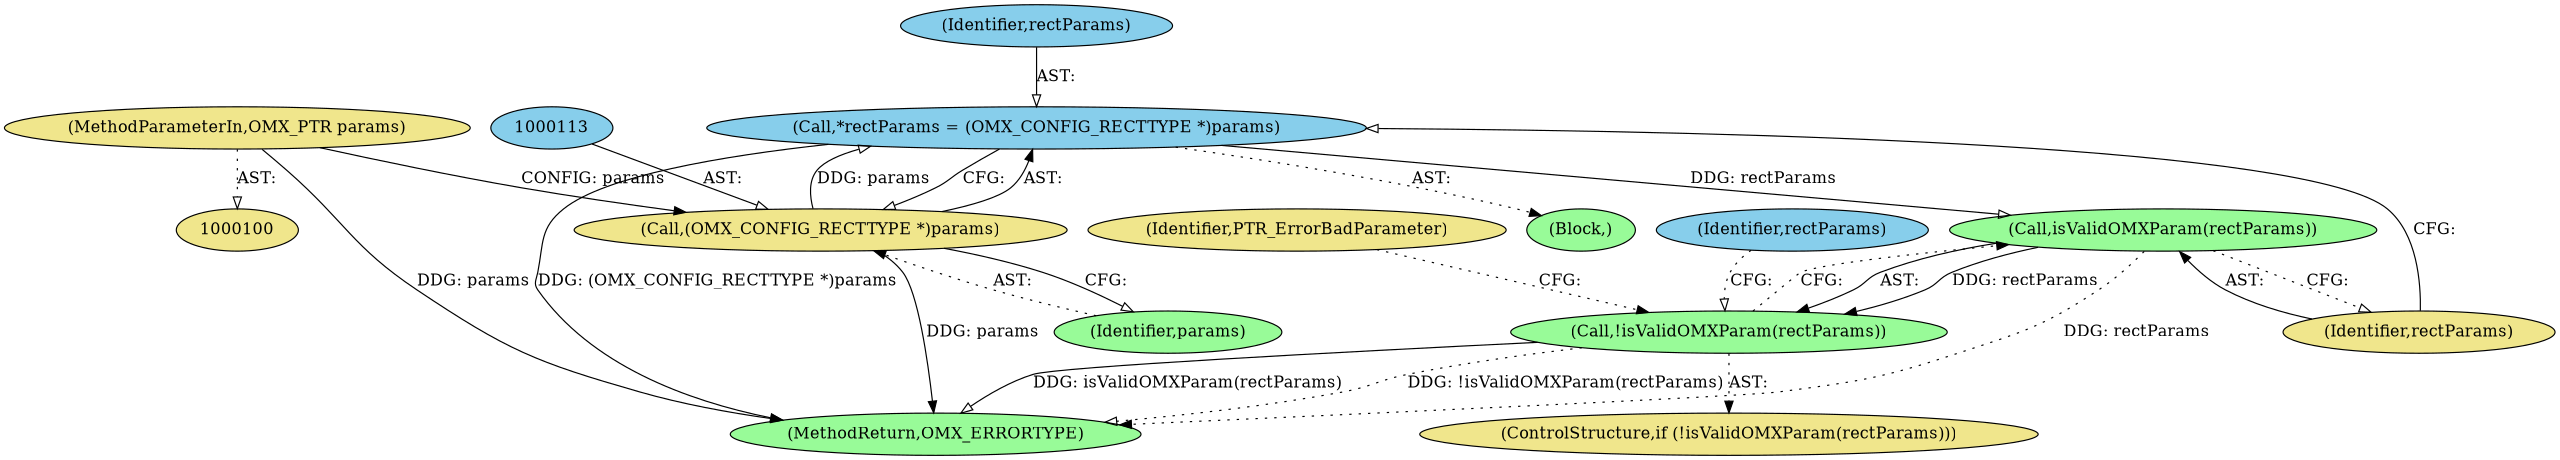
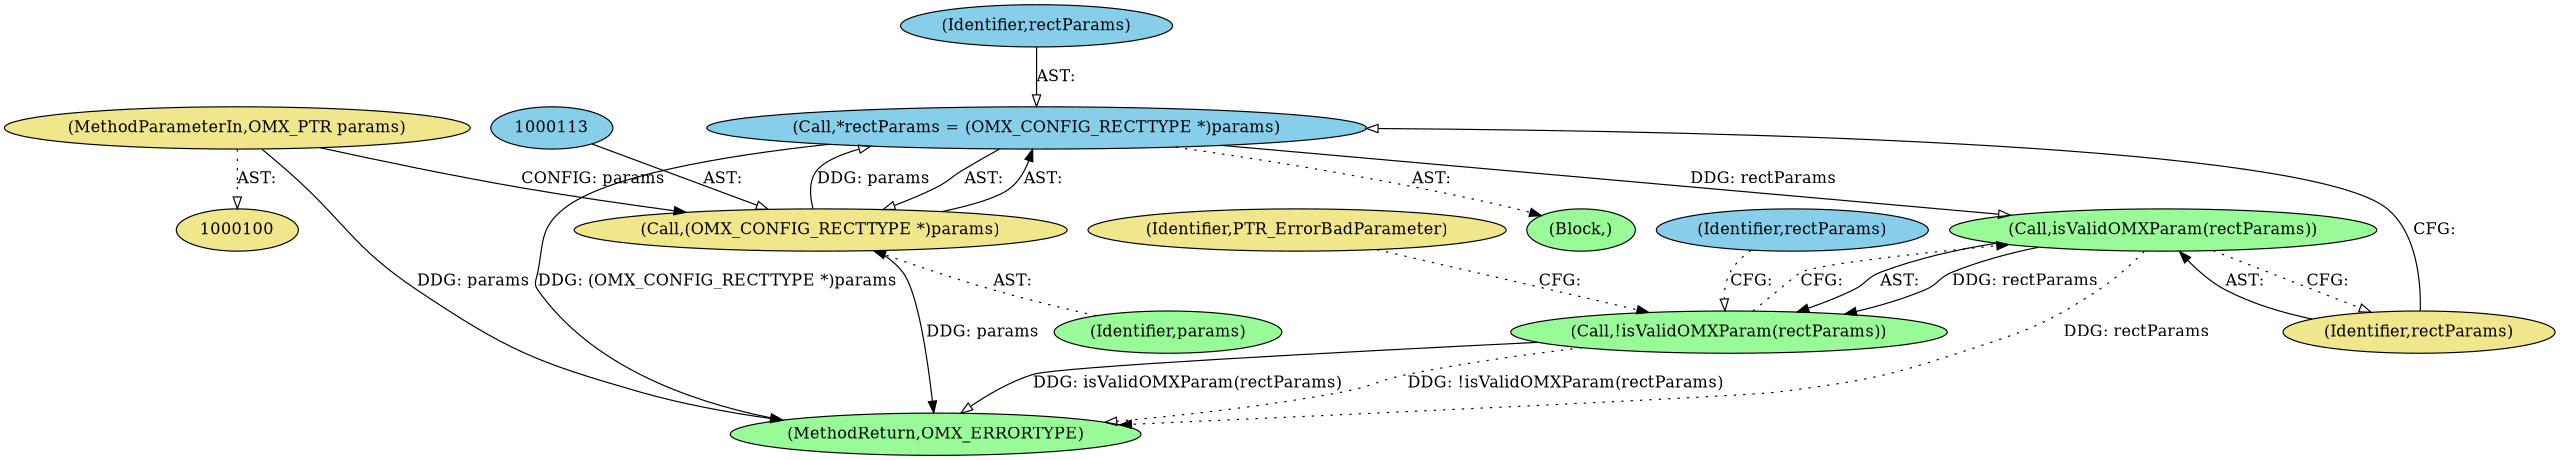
edge "(Call,*rectParams = (OMX_CONFIG_RECTTYPE *)params)" -> "(Call,(OMX_CONFIG_RECTTYPE *)params)": label "CFG: " -> "AST: "
edge "(Call,(OMX_CONFIG_RECTTYPE *)params)" -> "(Identifier,params)": removed, label "CFG:"
node "(ControlStructure,if (!isValidOMXParam(rectParams)))": removed
